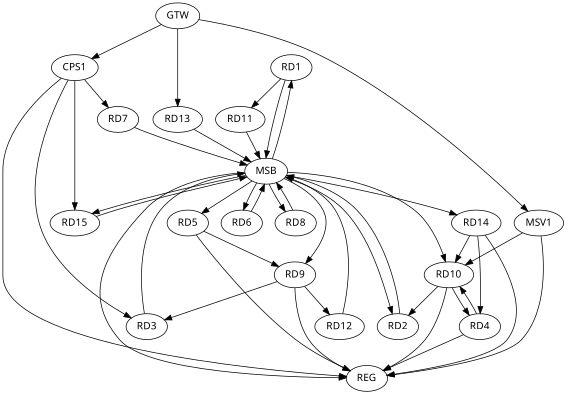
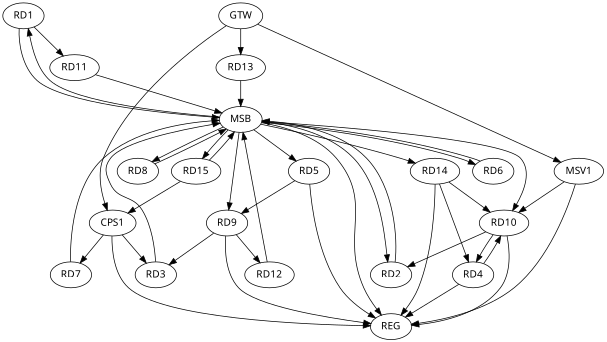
edge "CPS1" -> "RD15": reversed
